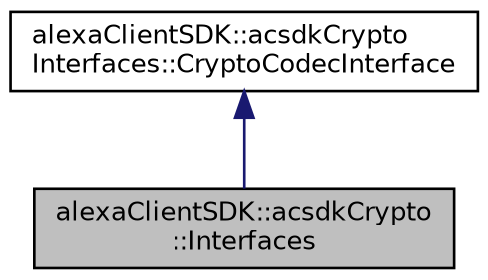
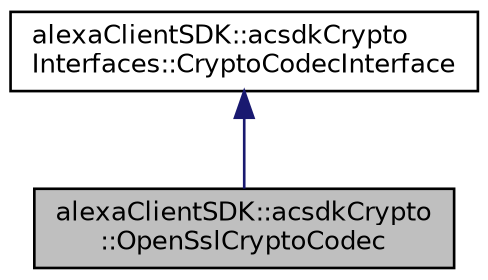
node "alexaClientSDK::acsdkCrypto ::Interfaces": label "alexaClientSDK::acsdkCrypto ::Interfaces" -> "alexaClientSDK::acsdkCrypto ::OpenSslCryptoCodec"
